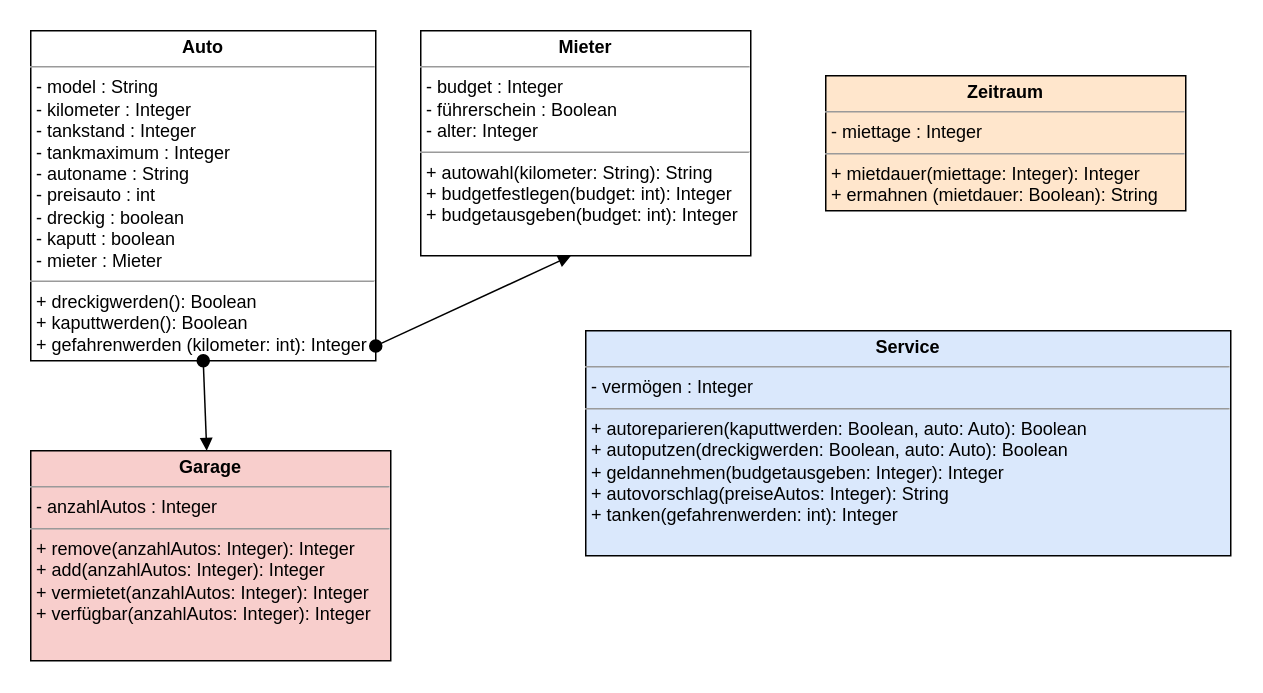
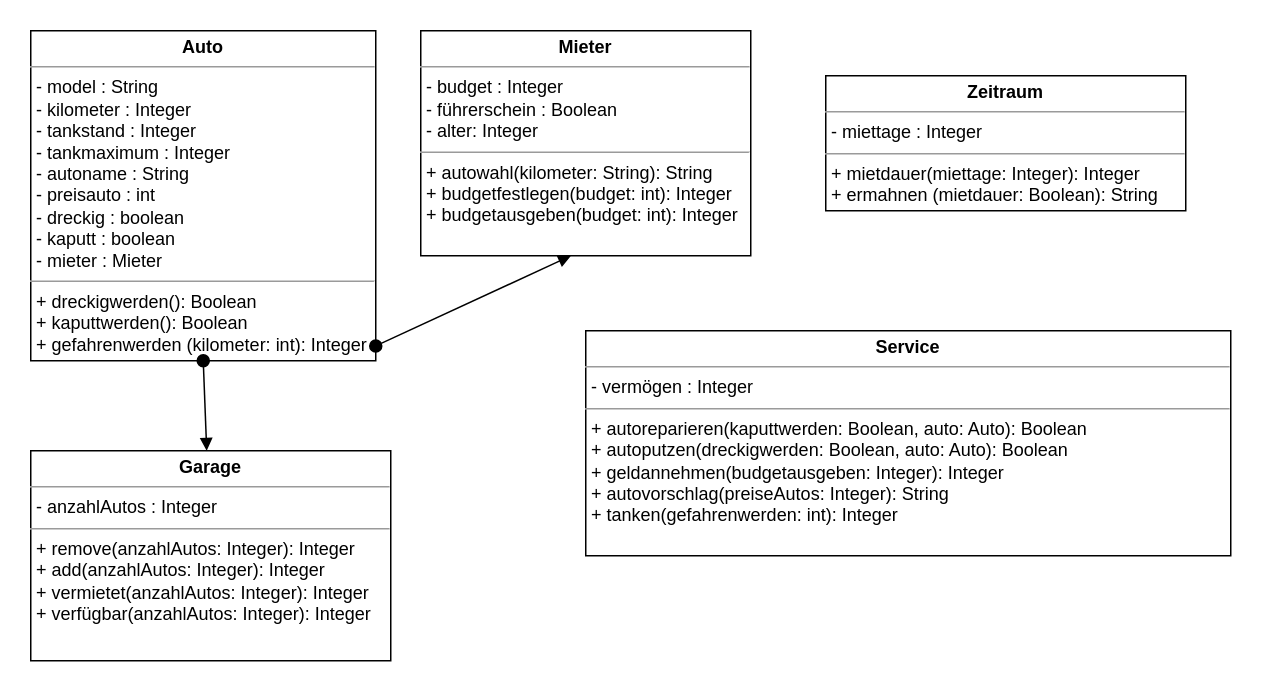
node "Zeitraum - miettage : Integer + mietdauer(miettage: Integer): Integer + ermahnen (mietdauer: Boolean): String": fillcolor #ffe6cc -> #ffffff
node "Service - vermögen : Integer + autoreparieren(kaputtwerden: Boolean, auto: Auto): Boolean+ autoputzen(dreckigwerden: Boolean, auto: Auto): Boolean + geldannehmen(budgetausgeben: Integer): Integer + autovorschlag(preiseAutos: Integer): String + tanken(gefahrenwerden: int): Integer": fillcolor #dae8fc -> #ffffff
node "Garage - anzahlAutos : Integer + remove(anzahlAutos: Integer): Integer + add(anzahlAutos: Integer): Integer + vermietet(anzahlAutos: Integer): Integer + verfügbar(anzahlAutos: Integer): Integer": fillcolor #f8cecc -> #ffffff
